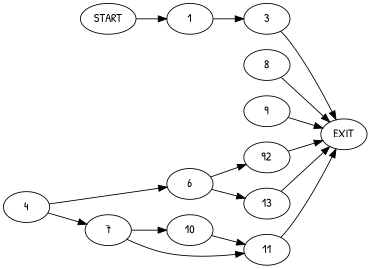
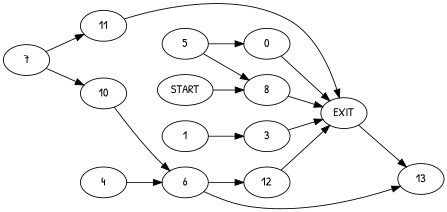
edge "START" -> "1": now "START" -> "8"
node "5": added
node "9": label "9" -> "0"
node "92": label "92" -> "12"
edge "13" -> "EXIT": reversed
edge "4" -> "7": removed
edge "10" -> "11": now "10" -> "6"
